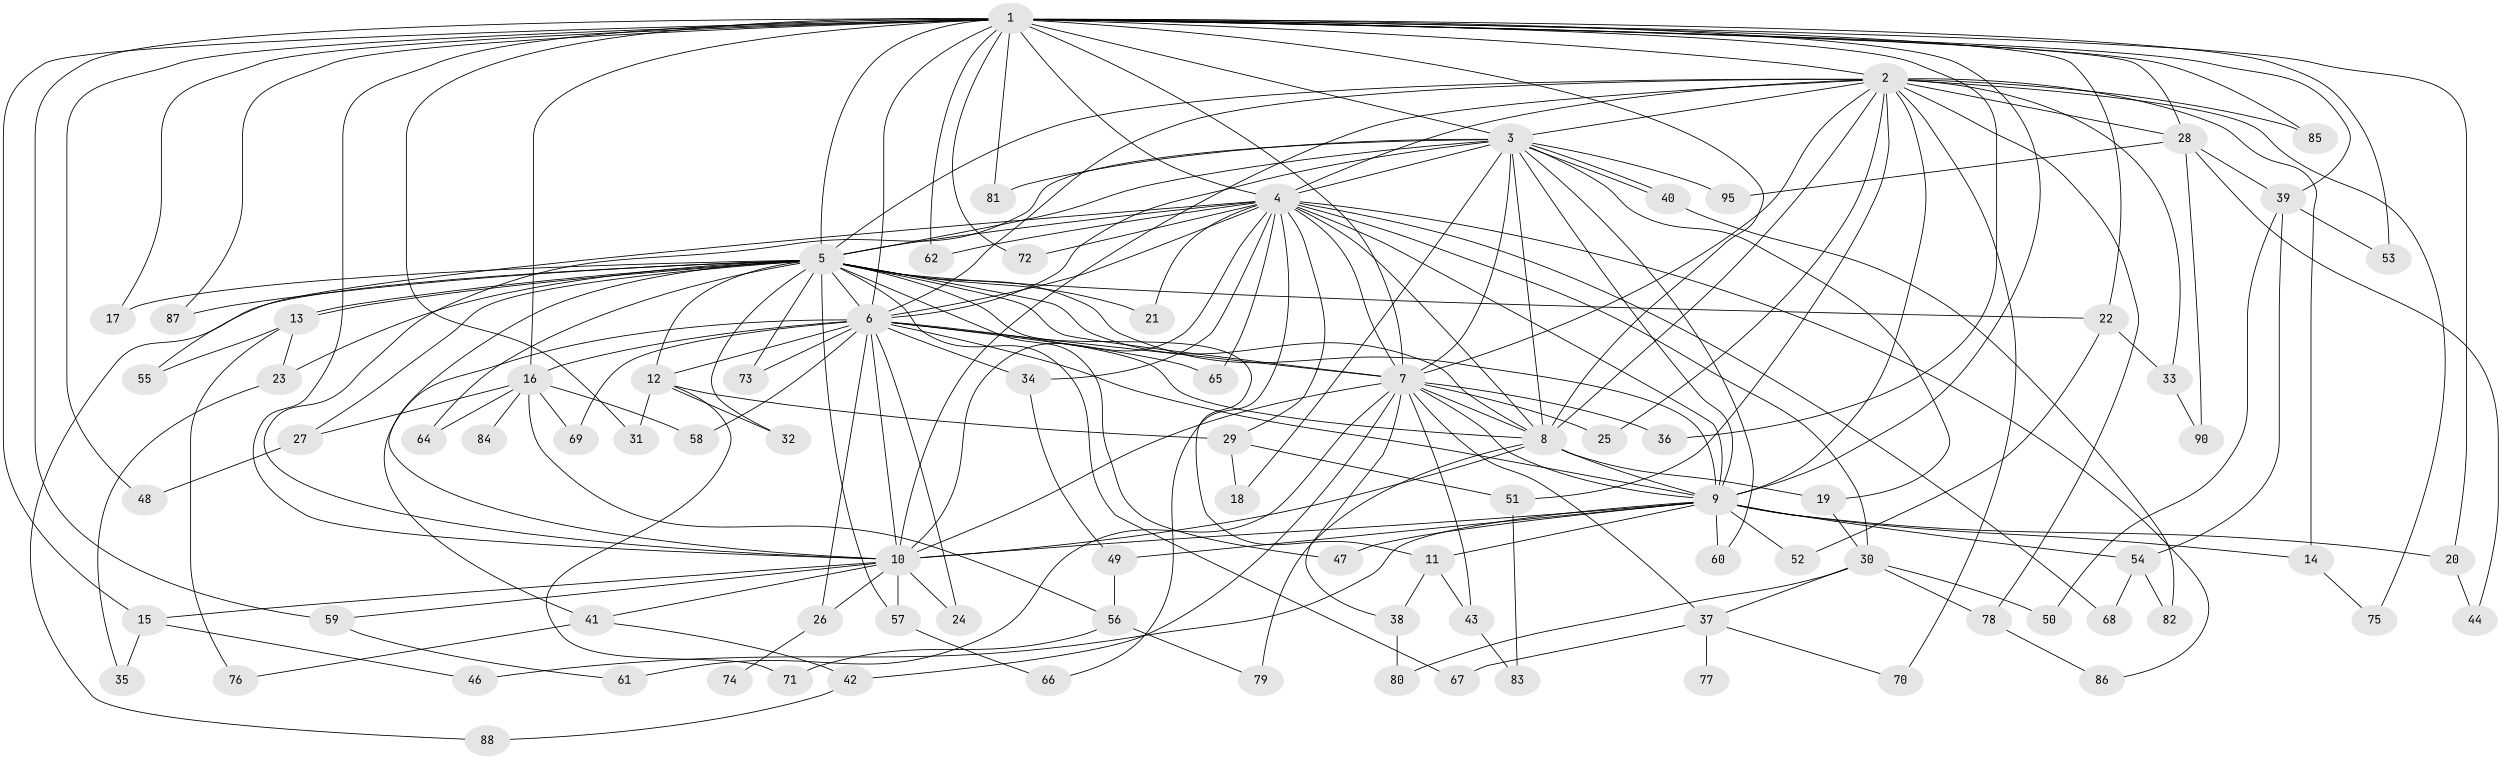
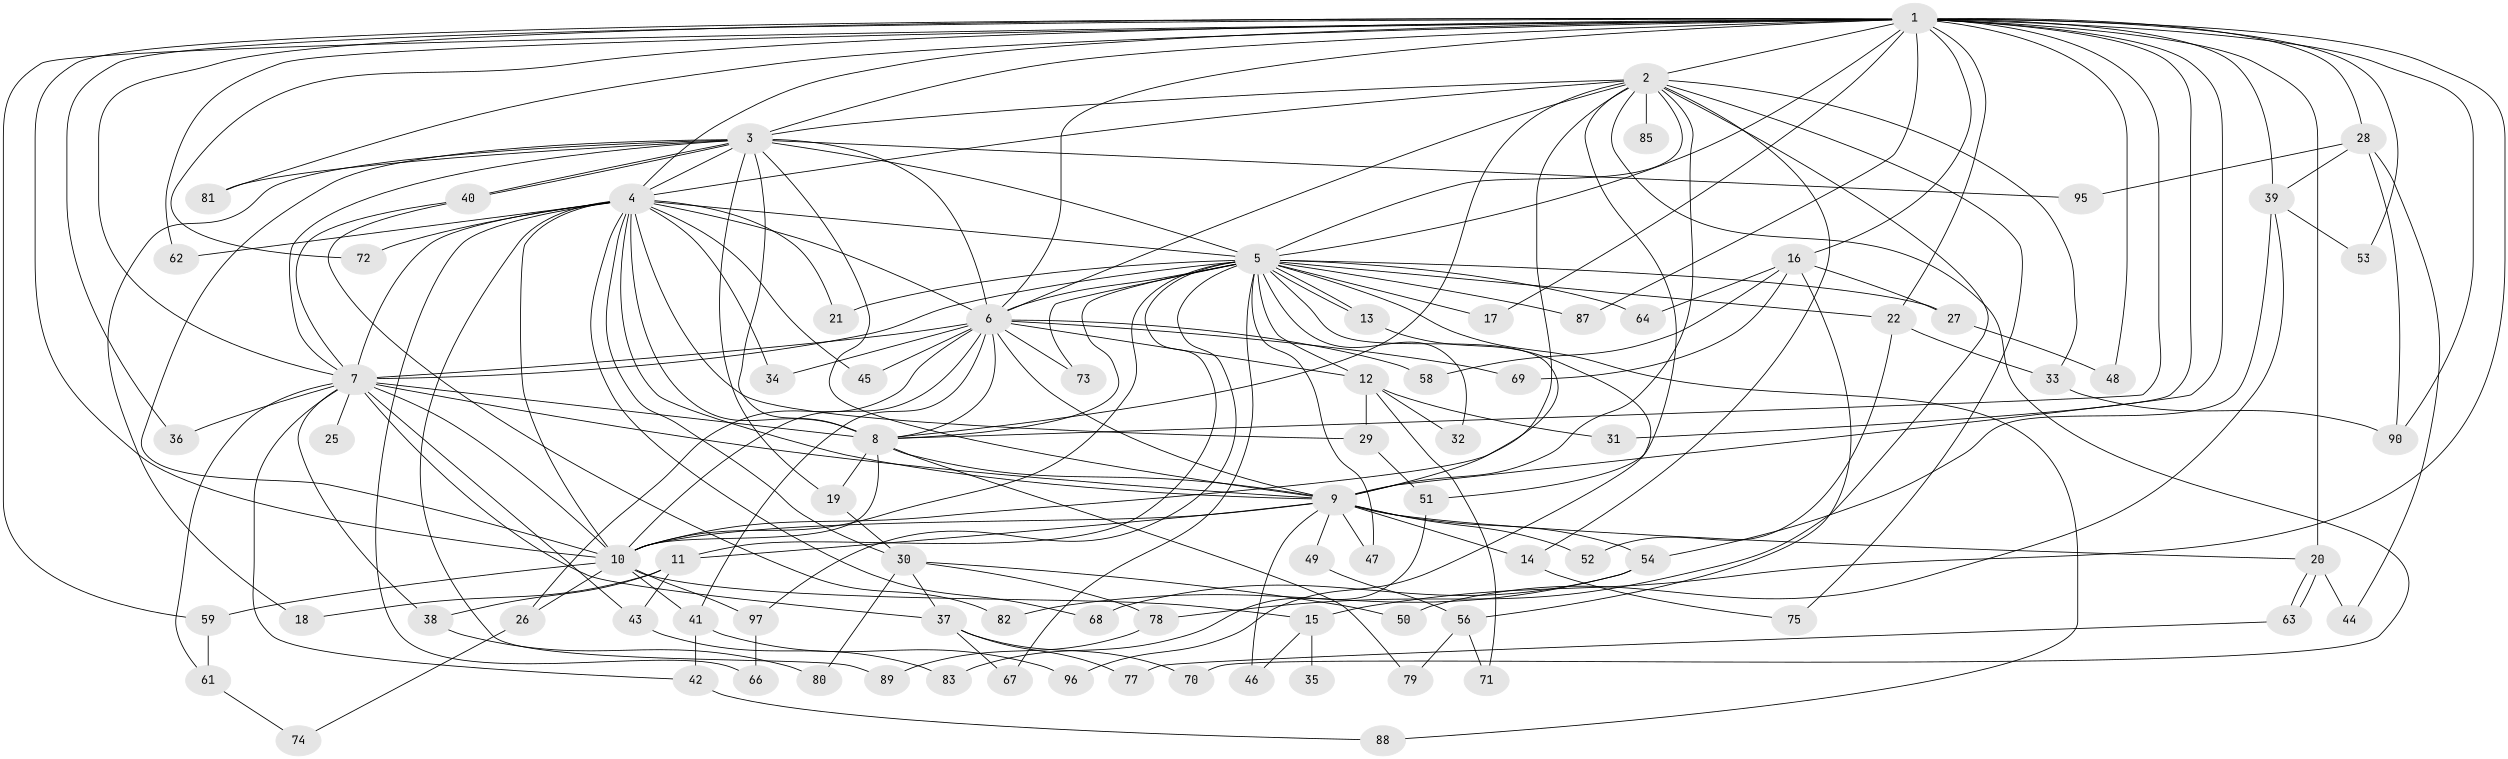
edge "1" -- "85": now "1" -- "90"
edge "2" -- "28": removed
edge "2" -- "7": now "40" -- "7"
edge "2" -- "25": removed
edge "6" -- "16": removed
node "55": removed
node "23": removed
node "65": label "65" -> "45"
node "84": removed
edge "29" -- "18": now "11" -- "18"
edge "34" -- "49": removed
node "60": removed
node "57": label "57" -> "97"
node "24": removed
node "63": added
node "76": label "76" -> "96"
node "86": label "86" -> "89"
edge "61" -- "74": added
